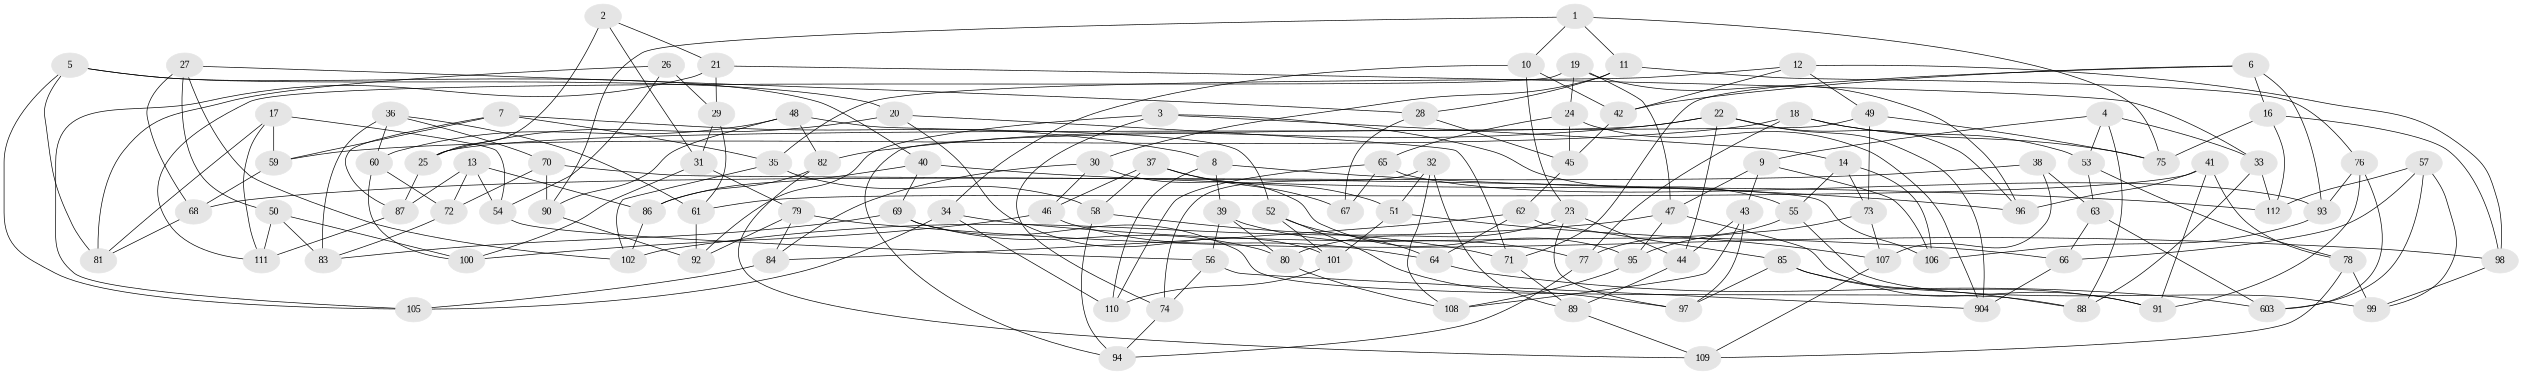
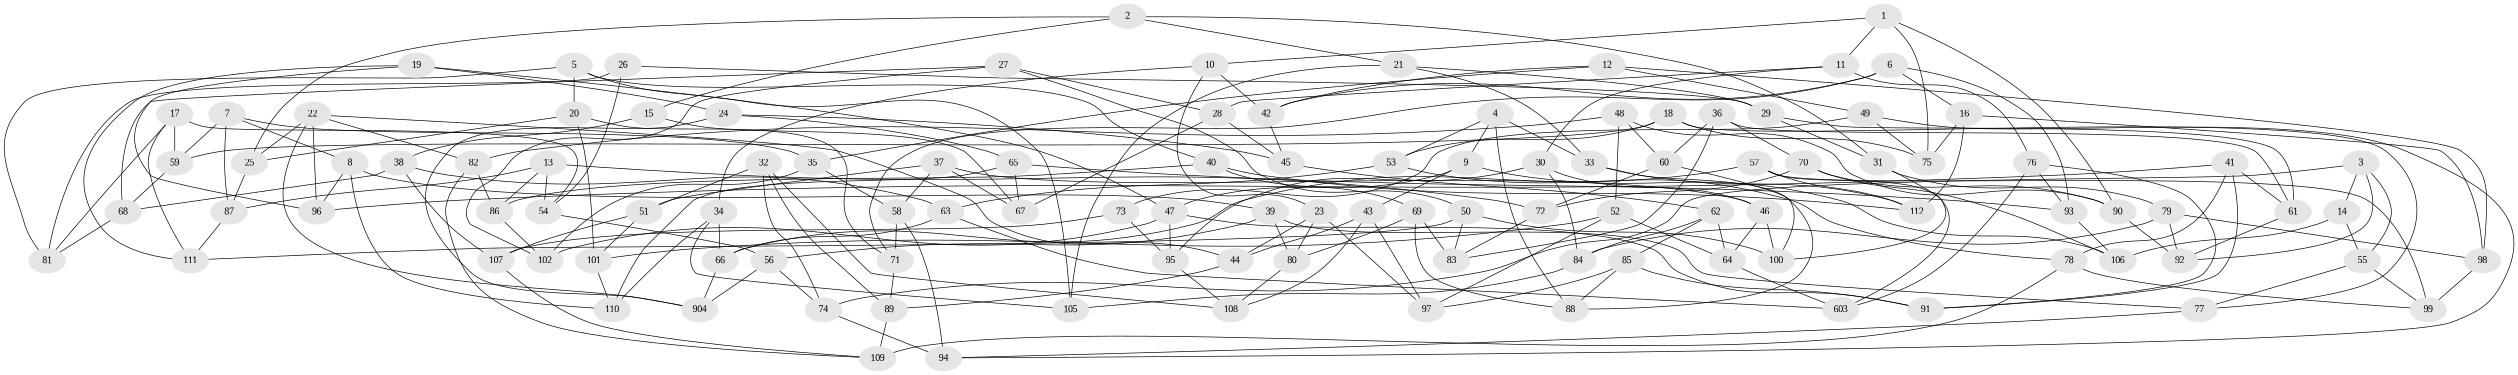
node "15": added
edge "14" -- "73": removed
